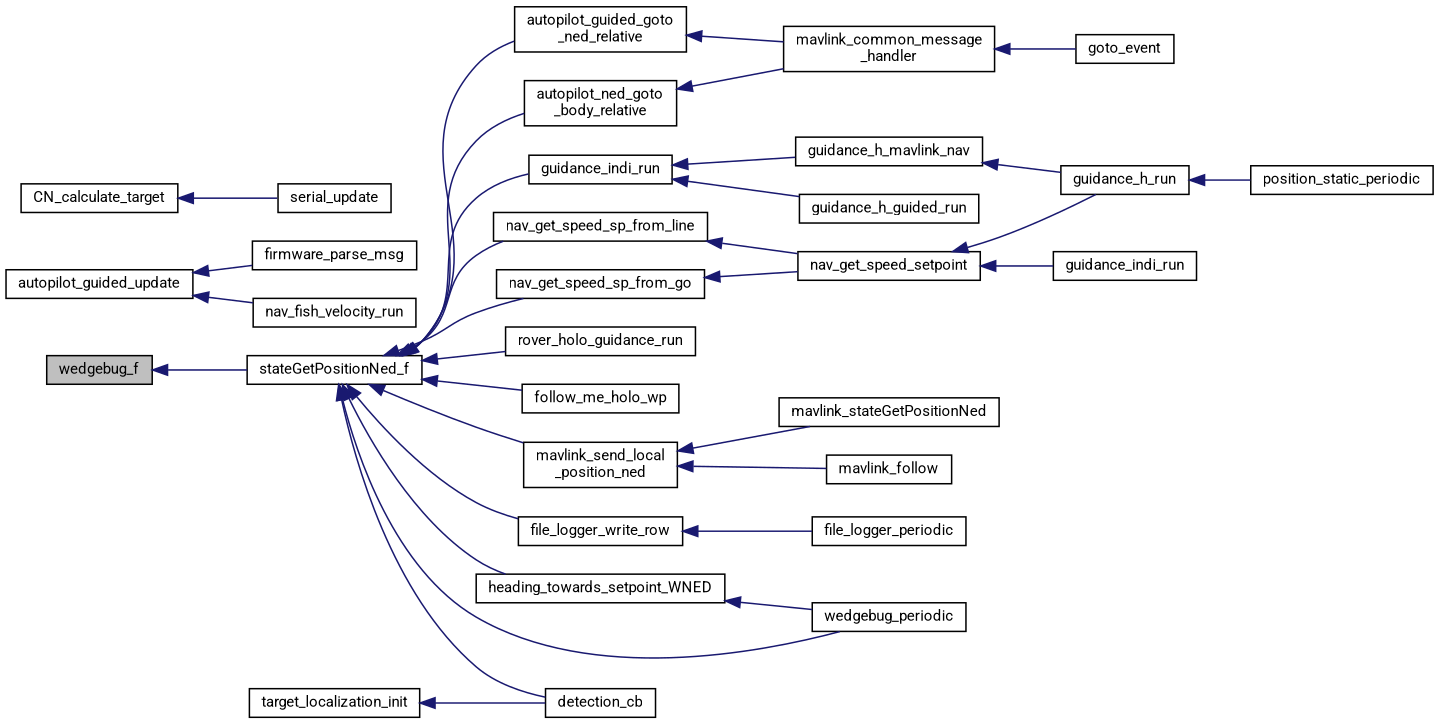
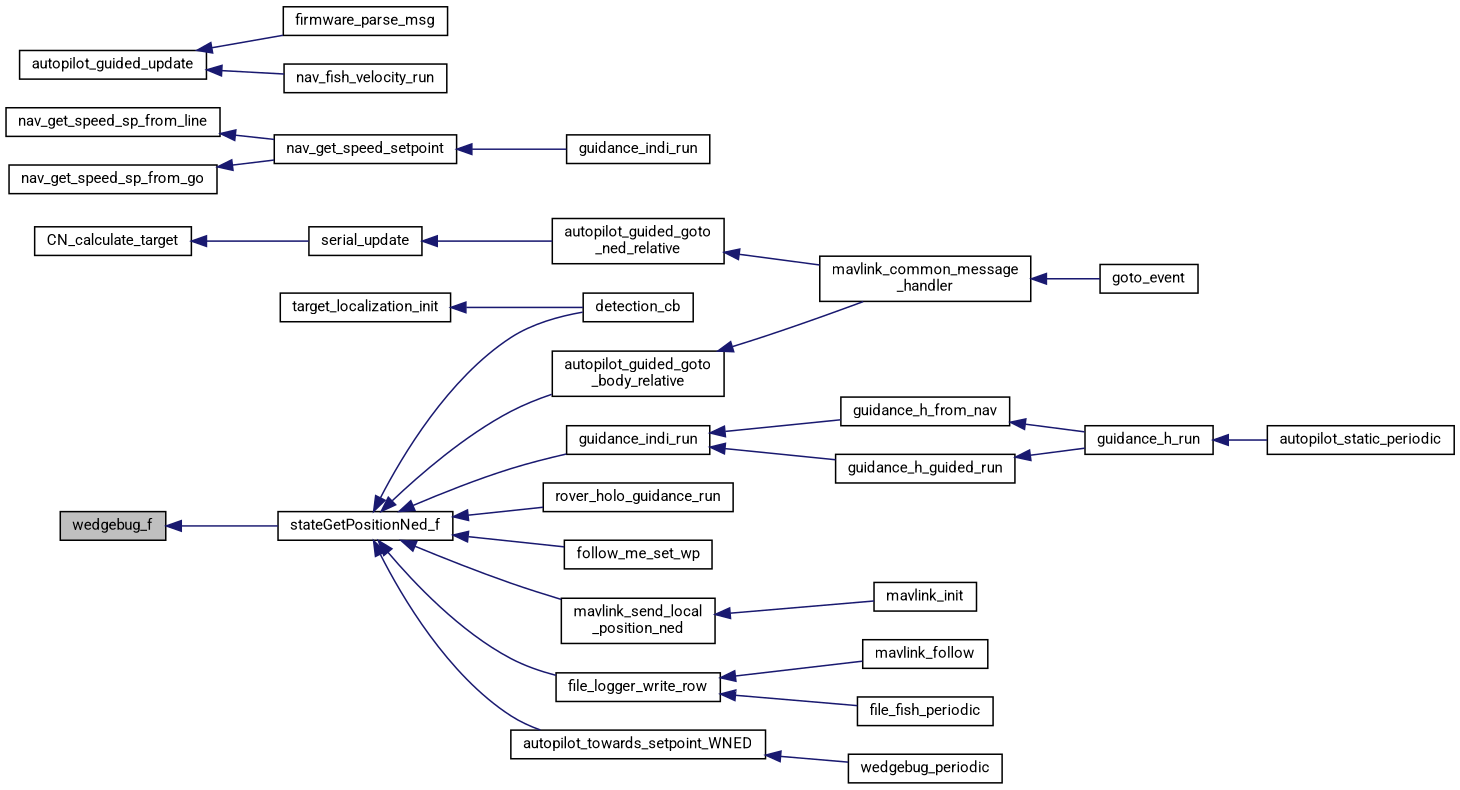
node "autopilot_ned_goto _body_relative": label "autopilot_ned_goto _body_relative" -> "autopilot_guided_goto _body_relative"
node "guidance_h_mavlink_nav": label "guidance_h_mavlink_nav" -> "guidance_h_from_nav"
edge "autopilot_guided_goto _ned_relative" -> "stateGetPositionNed_f": now "autopilot_guided_goto _ned_relative" -> "serial_update"
node "position_static_periodic": label "position_static_periodic" -> "autopilot_static_periodic"
edge "guidance_h_run" -> "nav_get_speed_setpoint": now "guidance_h_run" -> "guidance_h_guided_run"
edge "nav_get_speed_sp_from_line" -> "stateGetPositionNed_f": removed
edge "nav_get_speed_sp_from_go" -> "stateGetPositionNed_f": removed
node "follow_me_holo_wp": label "follow_me_holo_wp" -> "follow_me_set_wp"
node "mavlink_stateGetPositionNed": label "mavlink_stateGetPositionNed" -> "mavlink_init"
edge "mavlink_follow" -> "mavlink_send_local _position_ned": now "mavlink_follow" -> "file_logger_write_row"
node "file_logger_periodic": label "file_logger_periodic" -> "file_fish_periodic"
node "heading_towards_setpoint_WNED": label "heading_towards_setpoint_WNED" -> "autopilot_towards_setpoint_WNED"
edge "wedgebug_periodic" -> "stateGetPositionNed_f": removed
